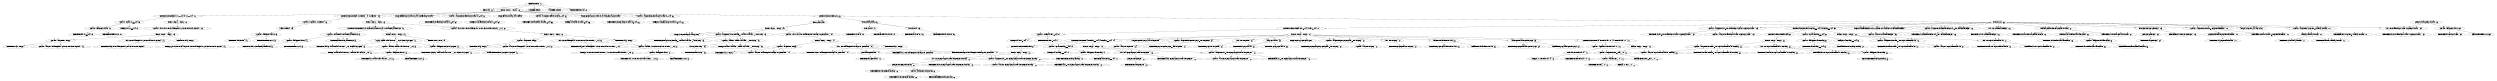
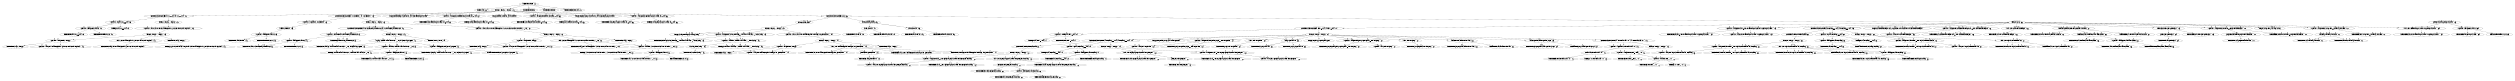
node "(IDENTIFIER,this,new InputStreamReader(bis, encoding))": added
